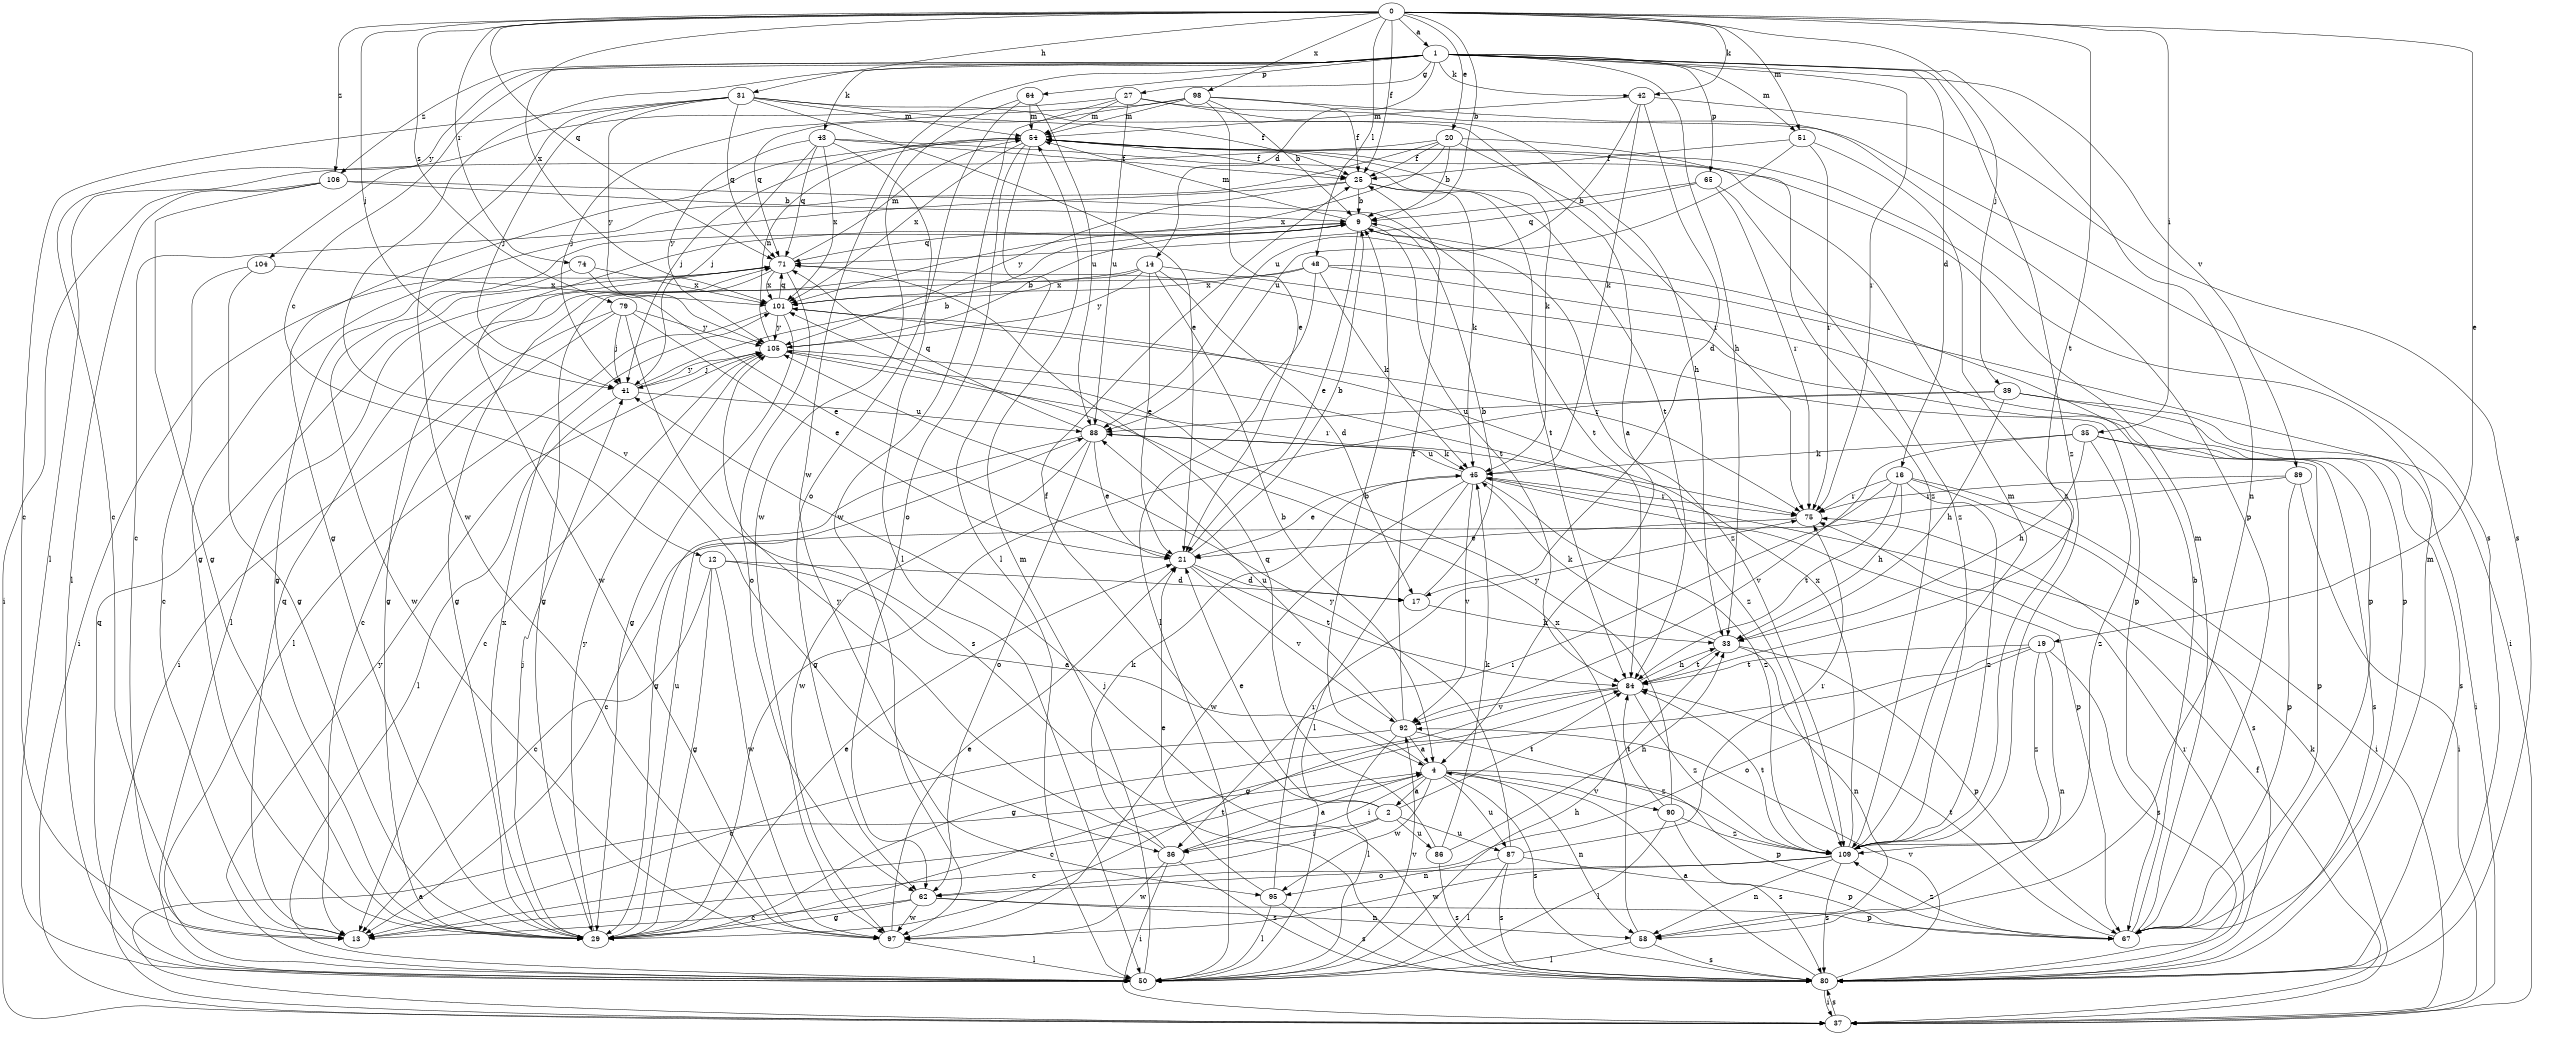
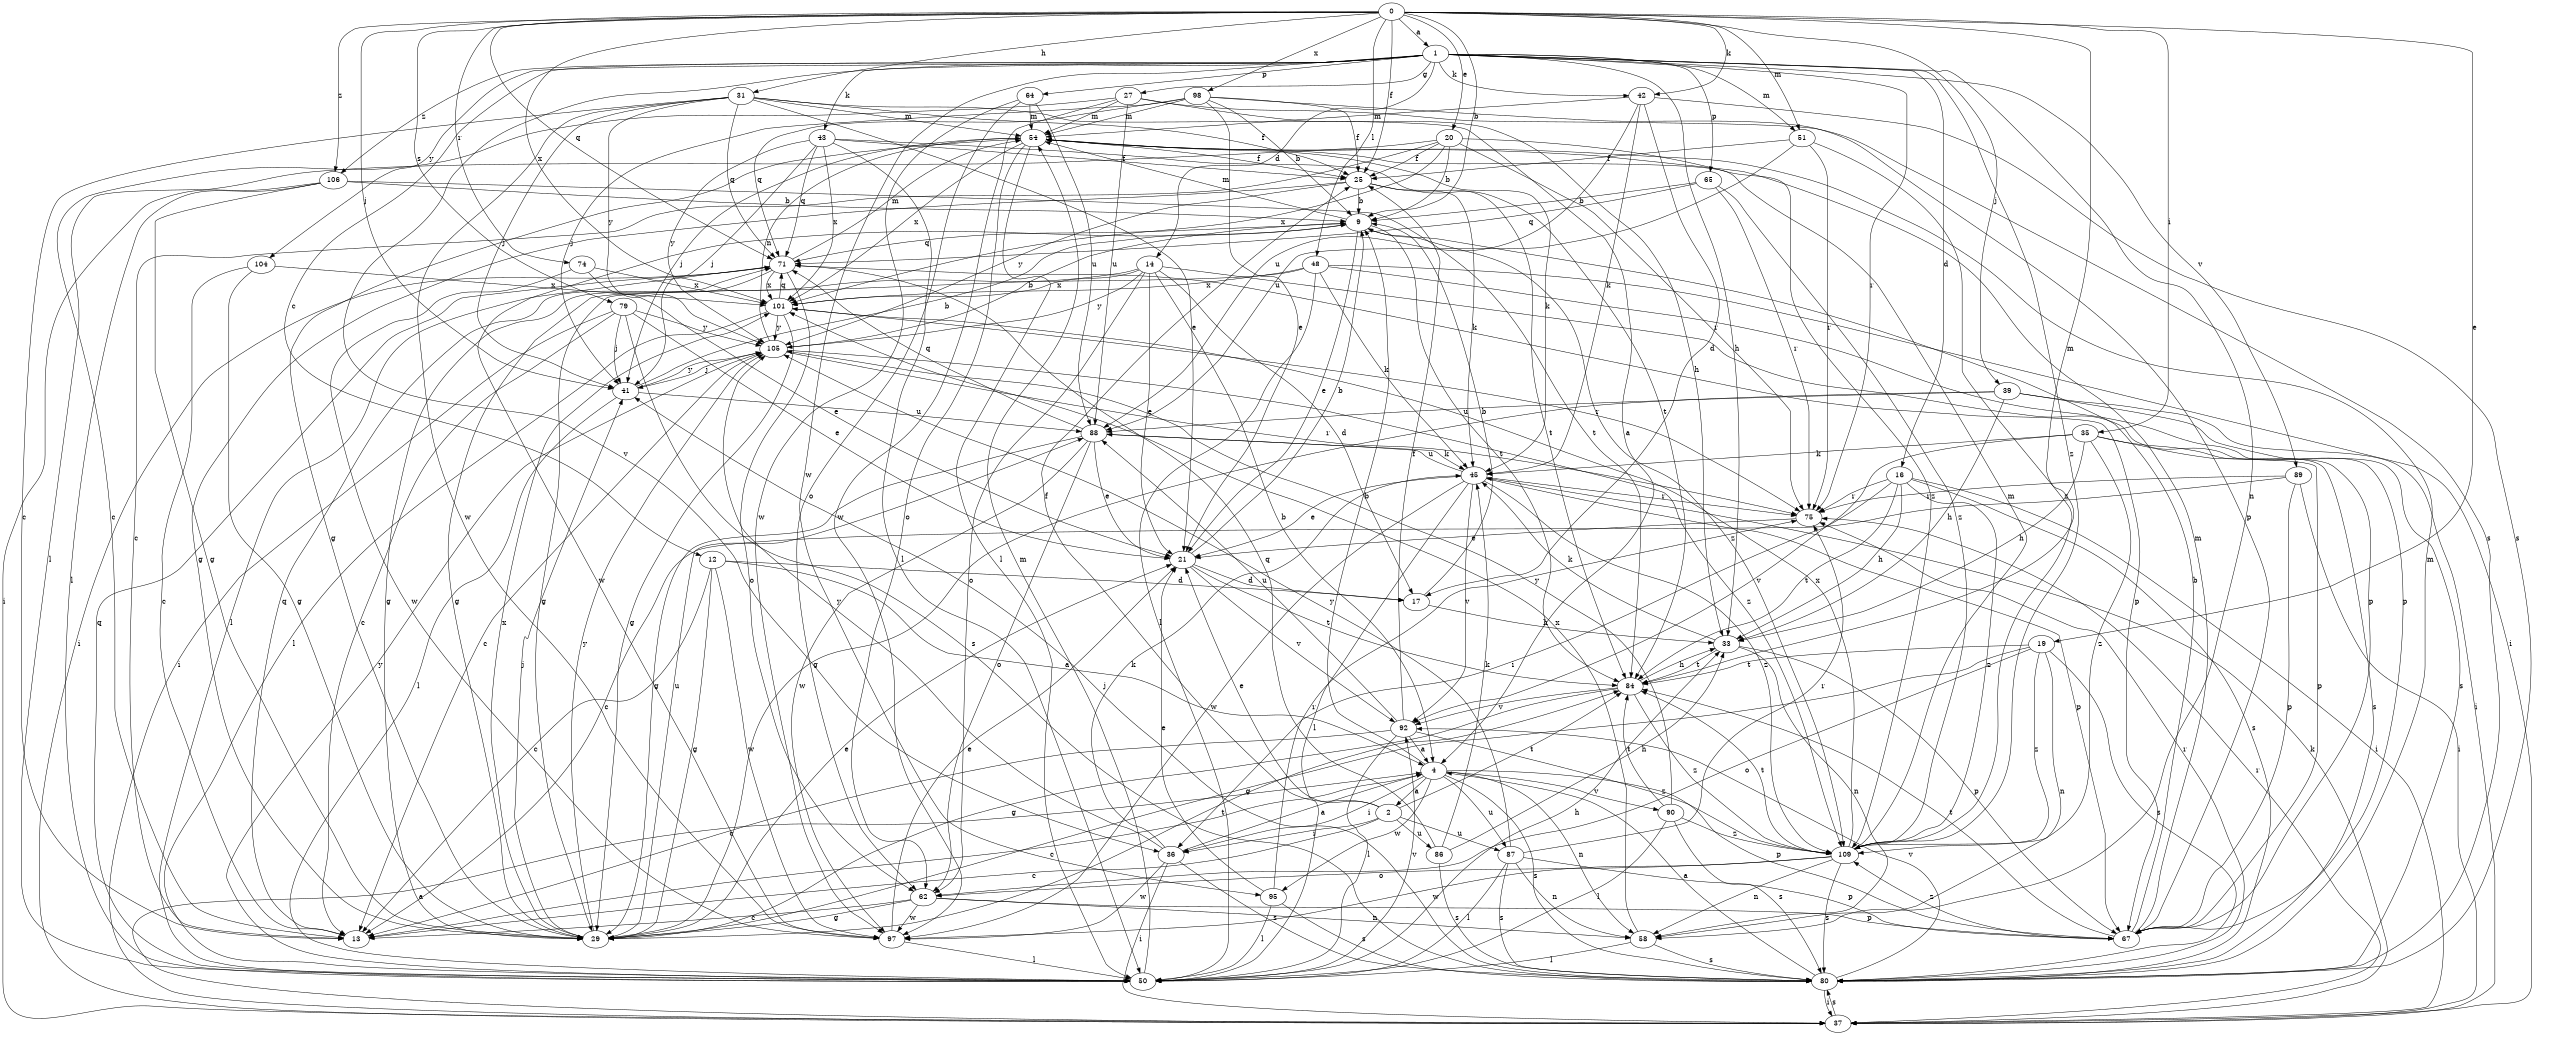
edge "9" -> "29": removed, label "g"
edge "0" -> "84": label "t" -> "m"
edge "14" -> "62": added, label "o"
edge "37" -> "75": label "f" -> "r"
edge "87" -> "95": now "87" -> "58"
